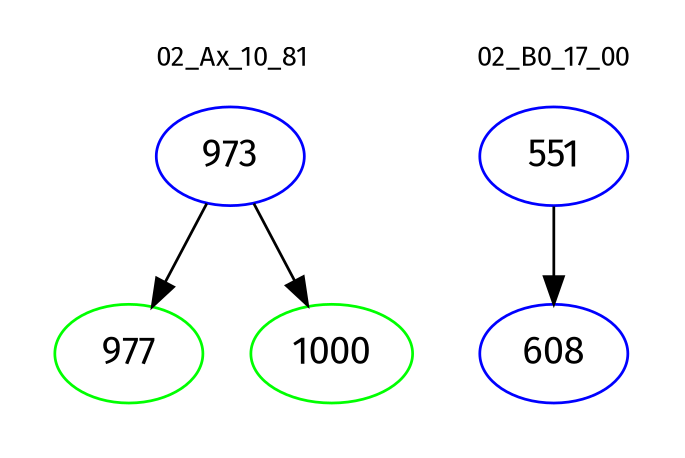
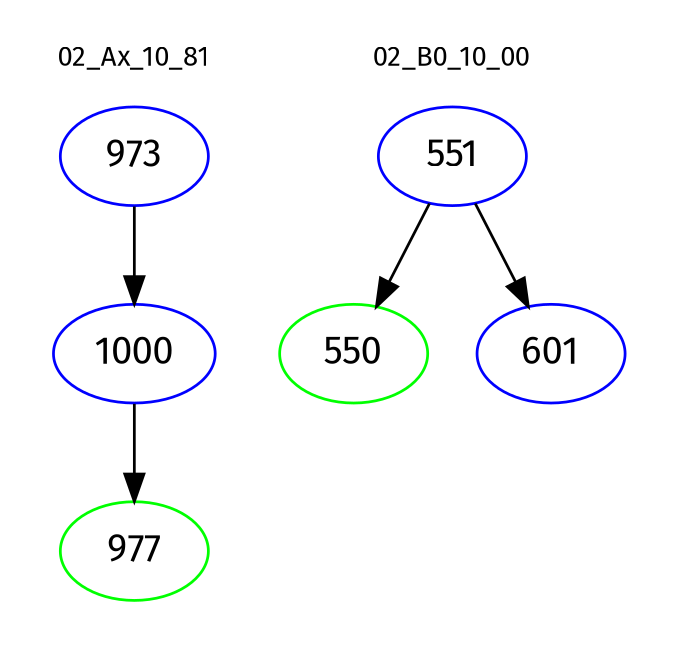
cluster "02_B0_17_00": label "02_B0_17_00" -> "02_B0_10_00"
edge "973" -> "977": now "1000" -> "977"
node "1000": color green -> blue
node "550": added
node "608": label "608" -> "601"
